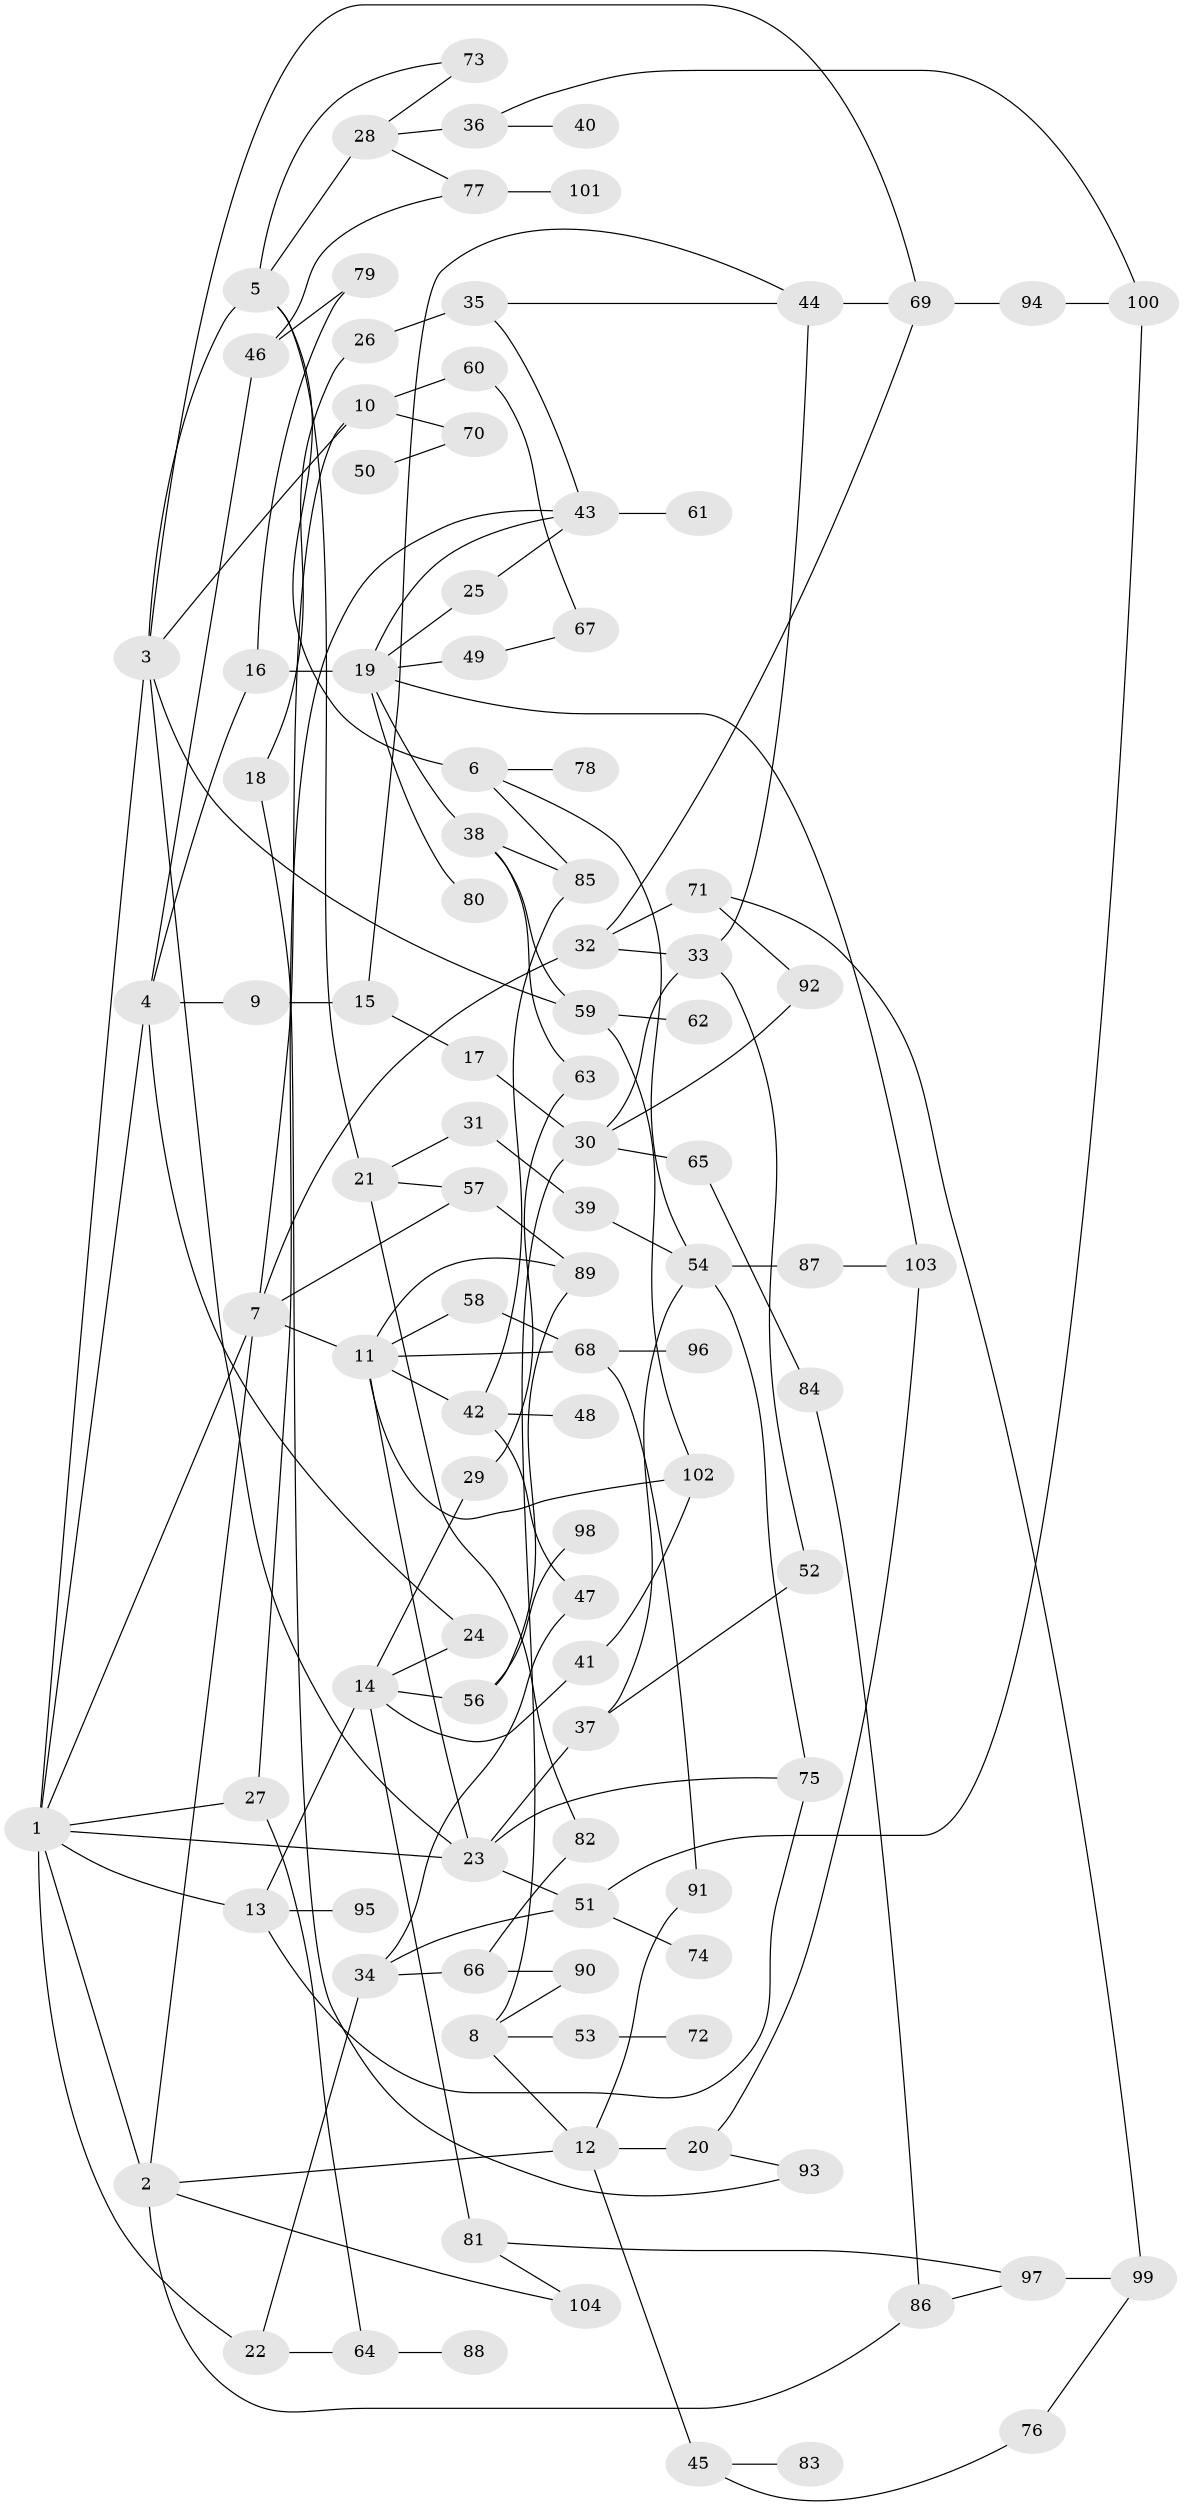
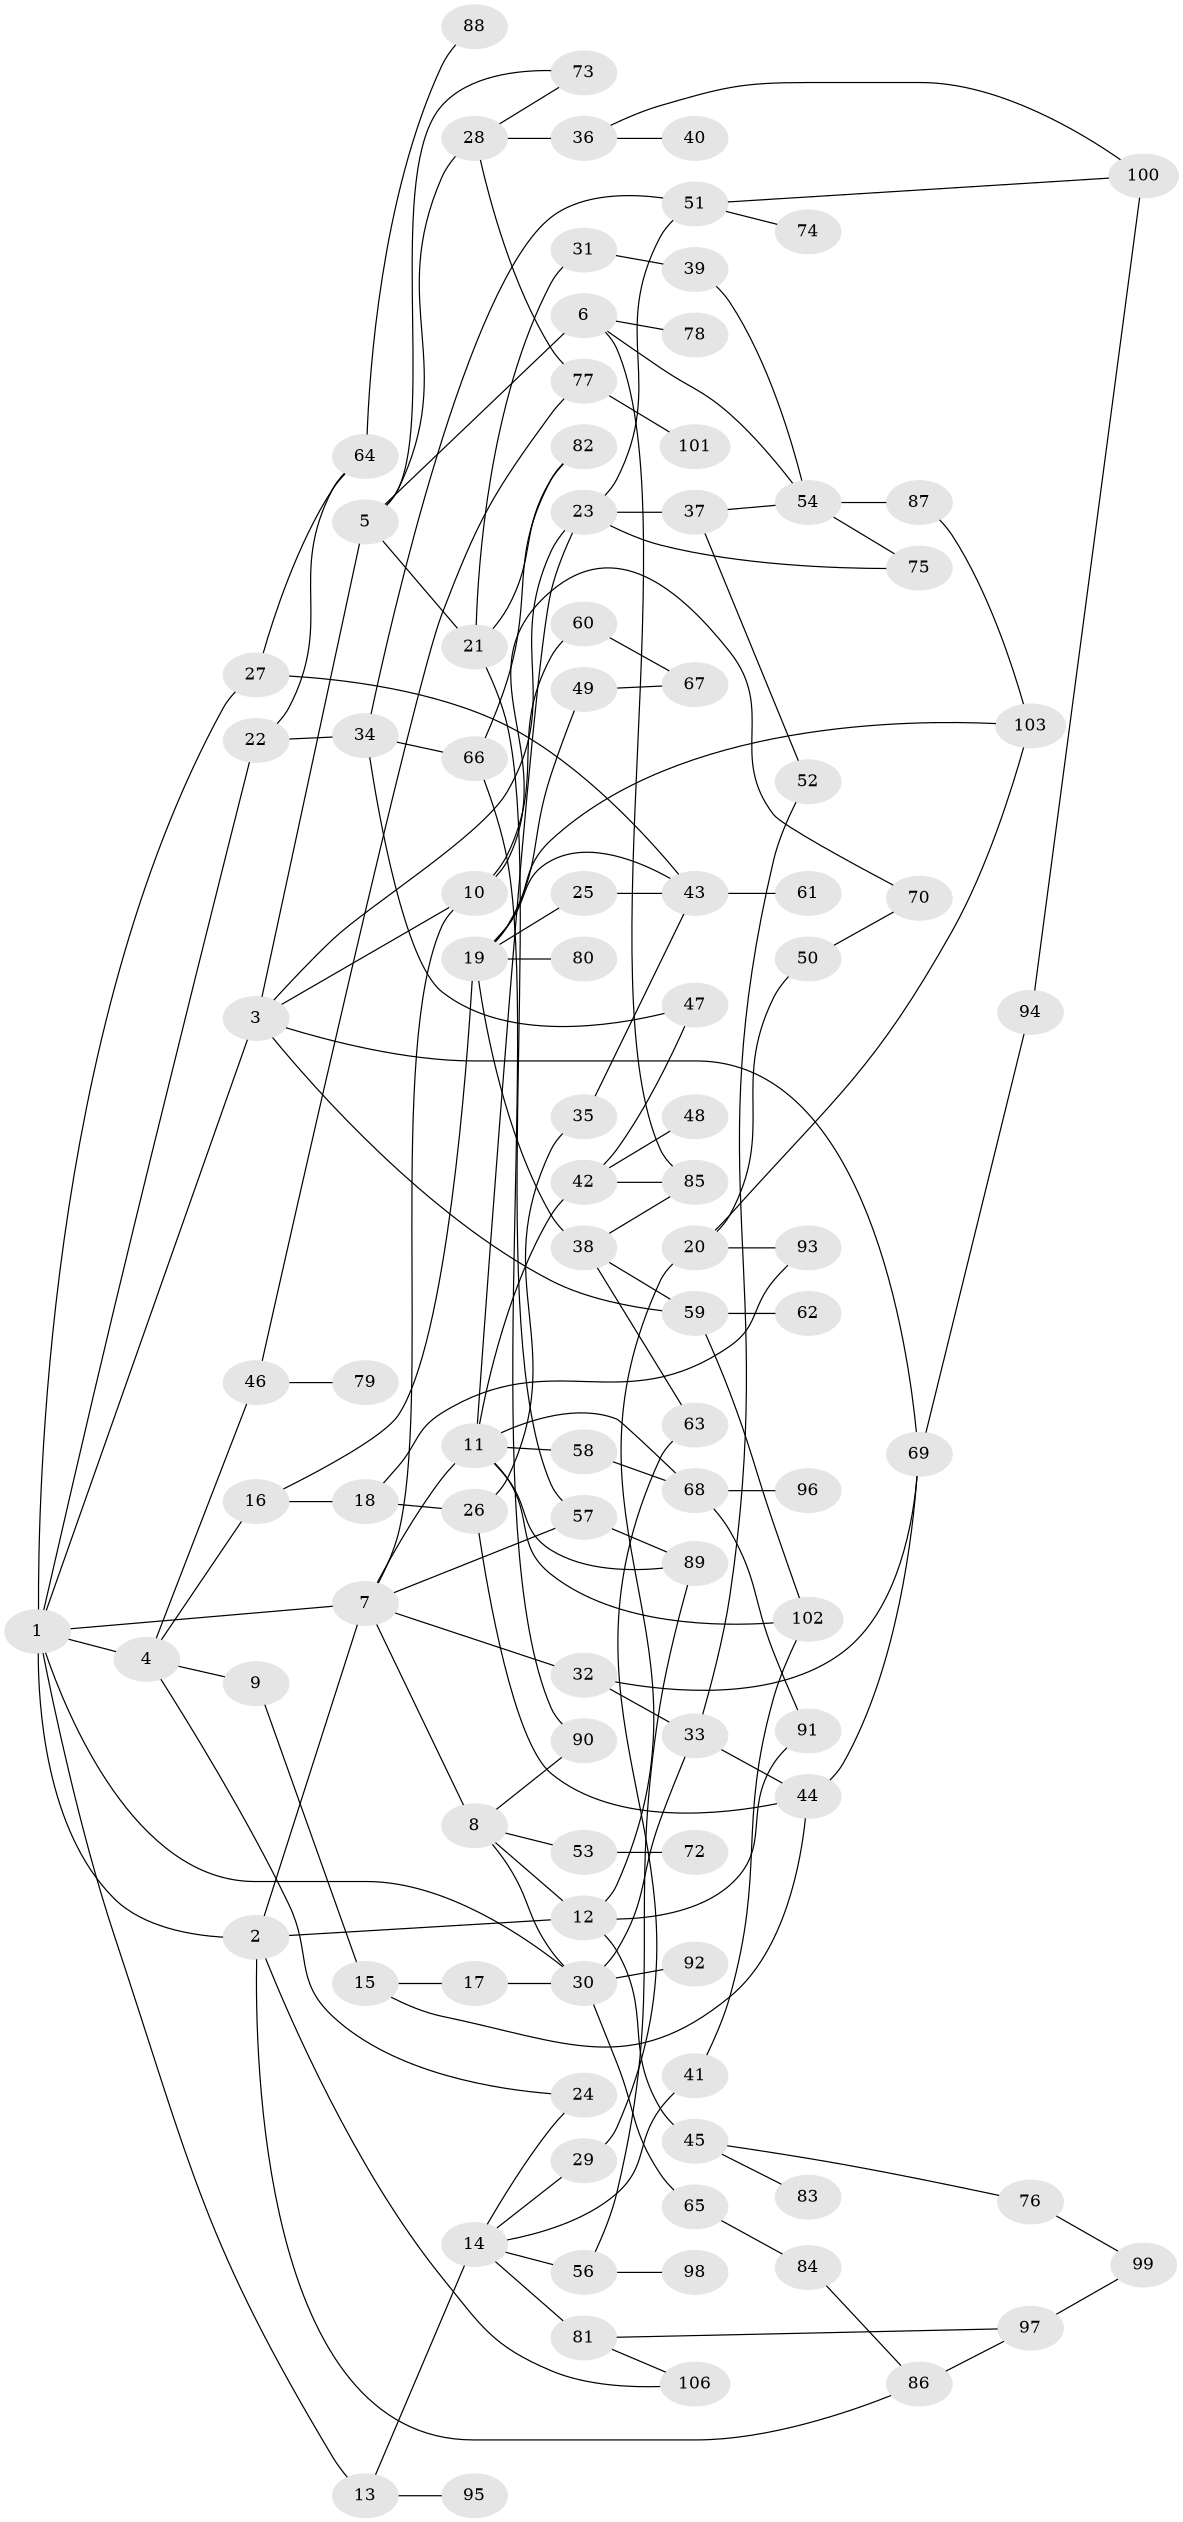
edge "35" -- "44": now "26" -- "44"
edge "79" -- "16": now "18" -- "16"
node "71": removed
edge "50" -- "20": added
edge "7" -- "8": added
edge "1" -- "23": now "1" -- "30"
edge "75" -- "13": removed
node "104": label "104" -> "106"
